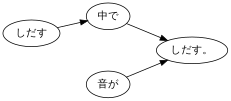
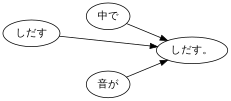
edge "しだす" -> "中で": now "しだす" -> "しだす。"
